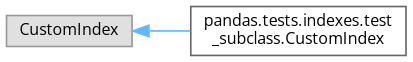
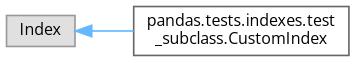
node "CustomIndex": label "CustomIndex" -> "Index"
